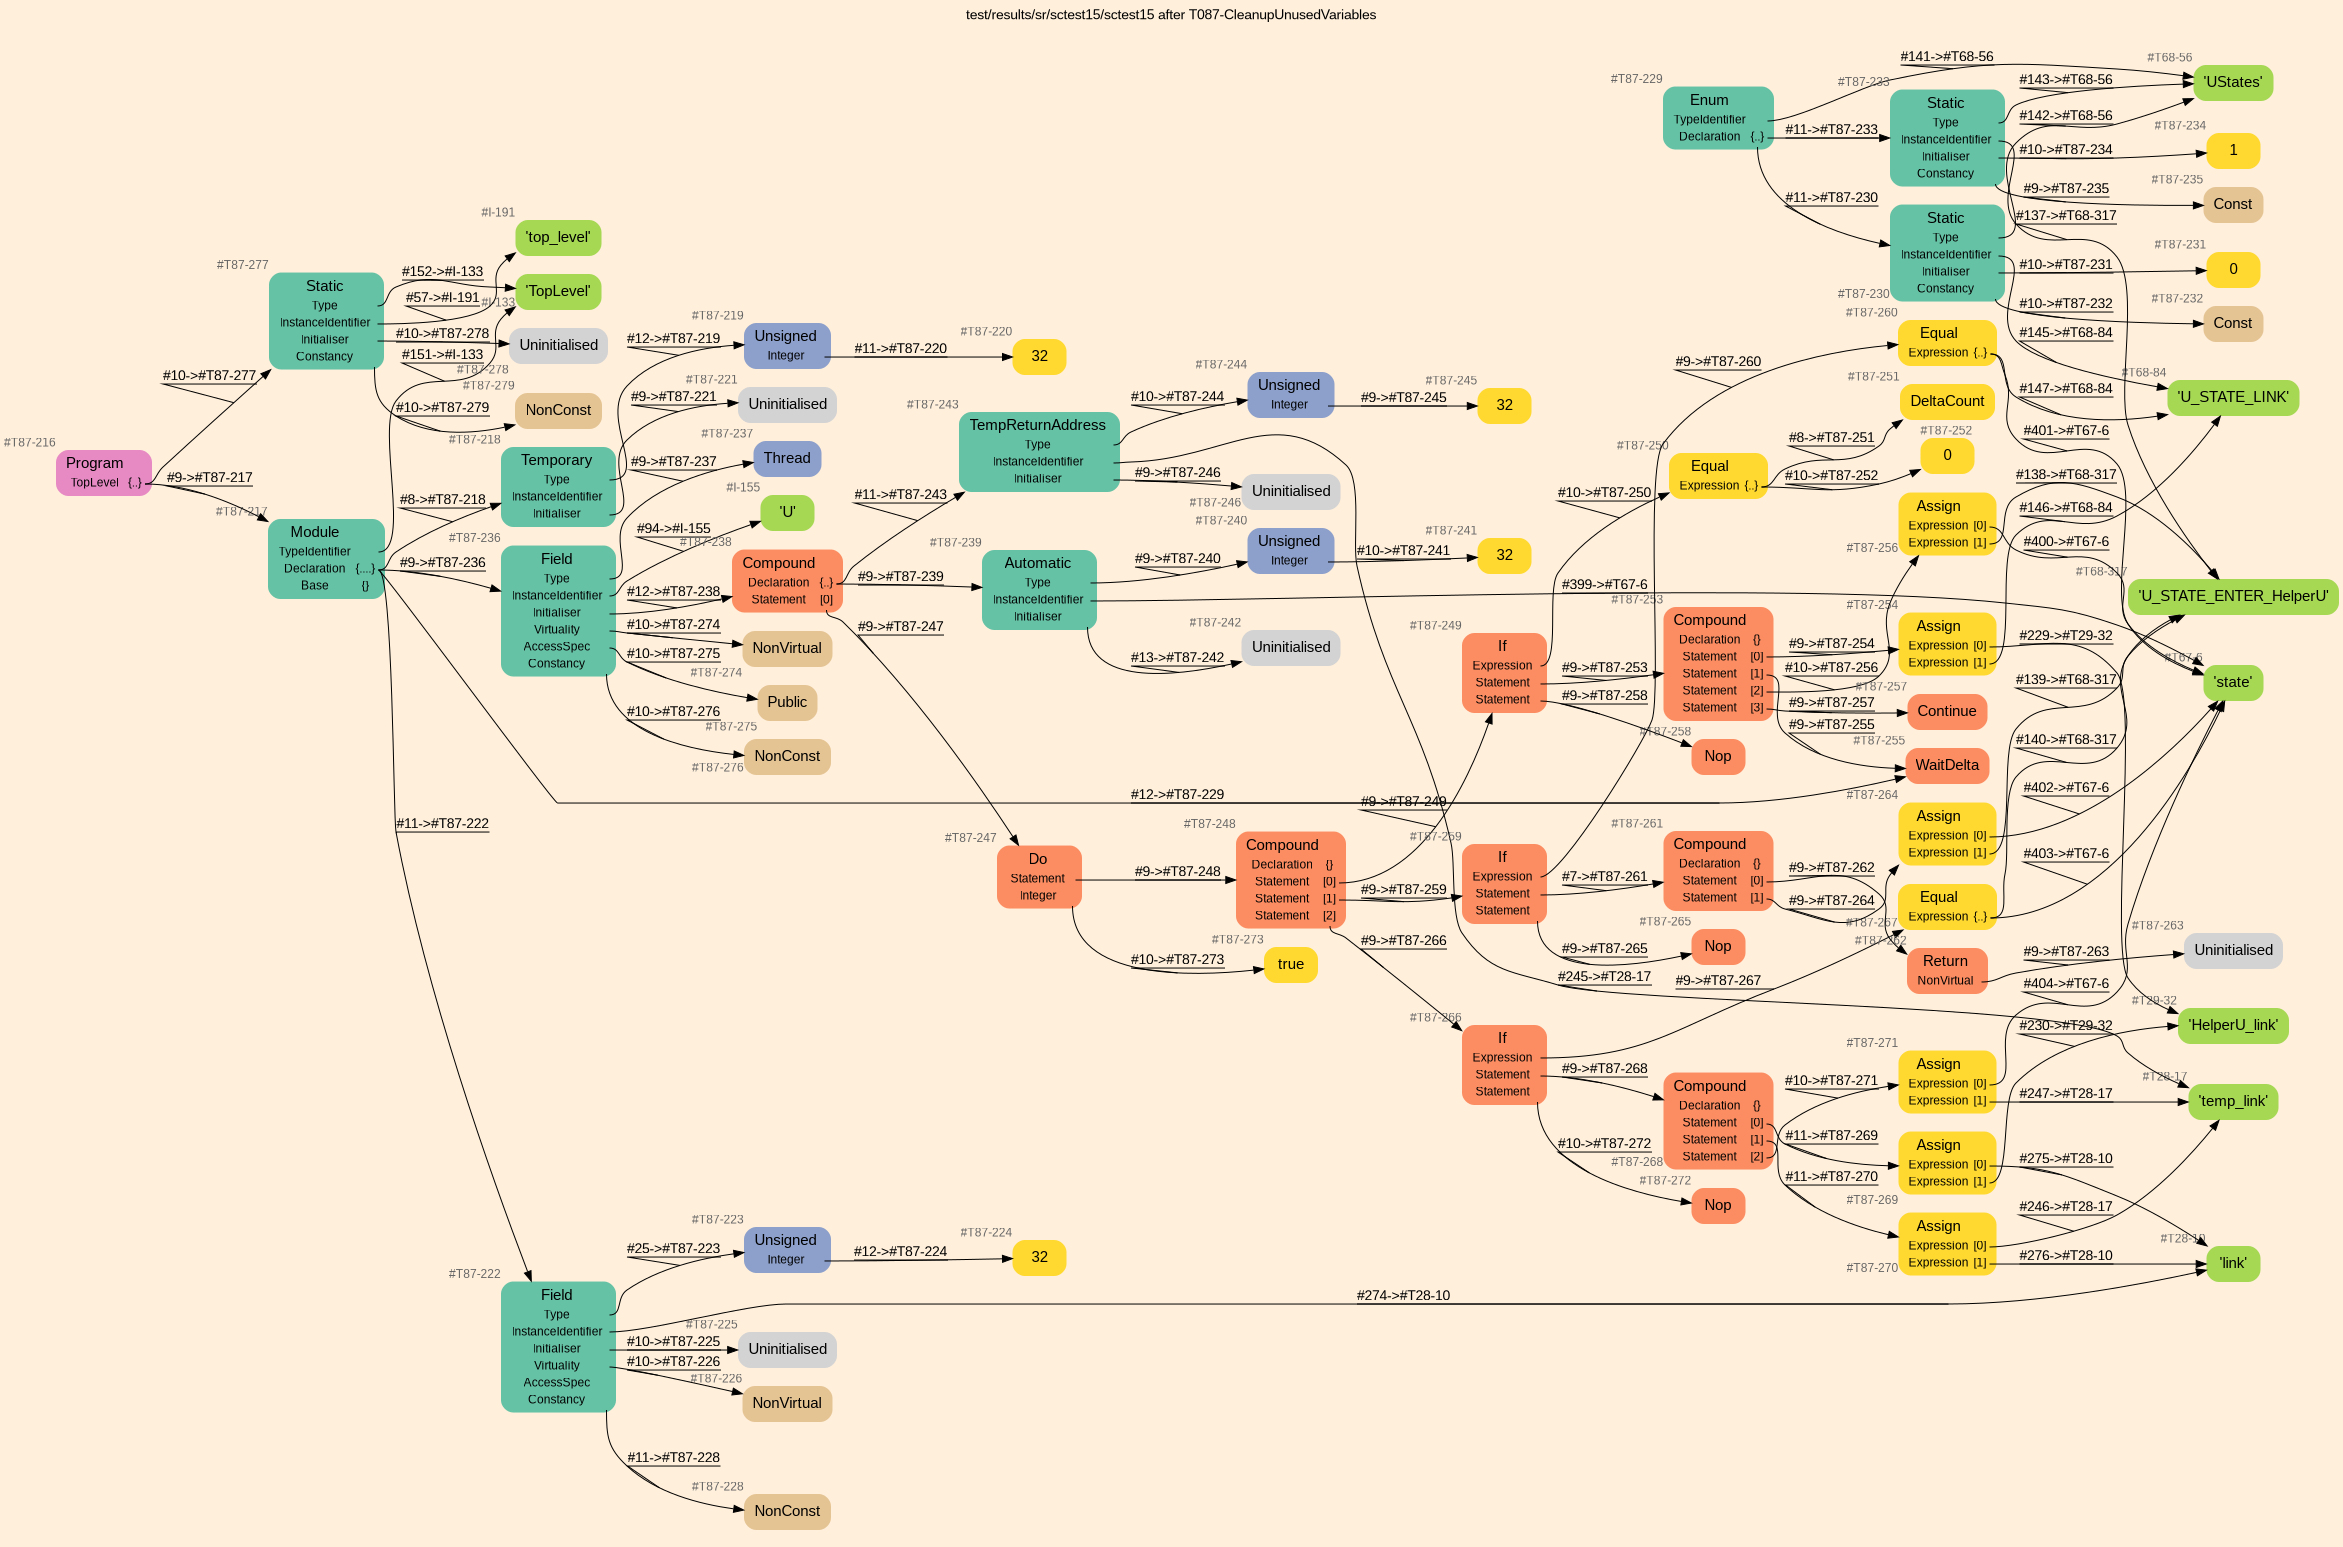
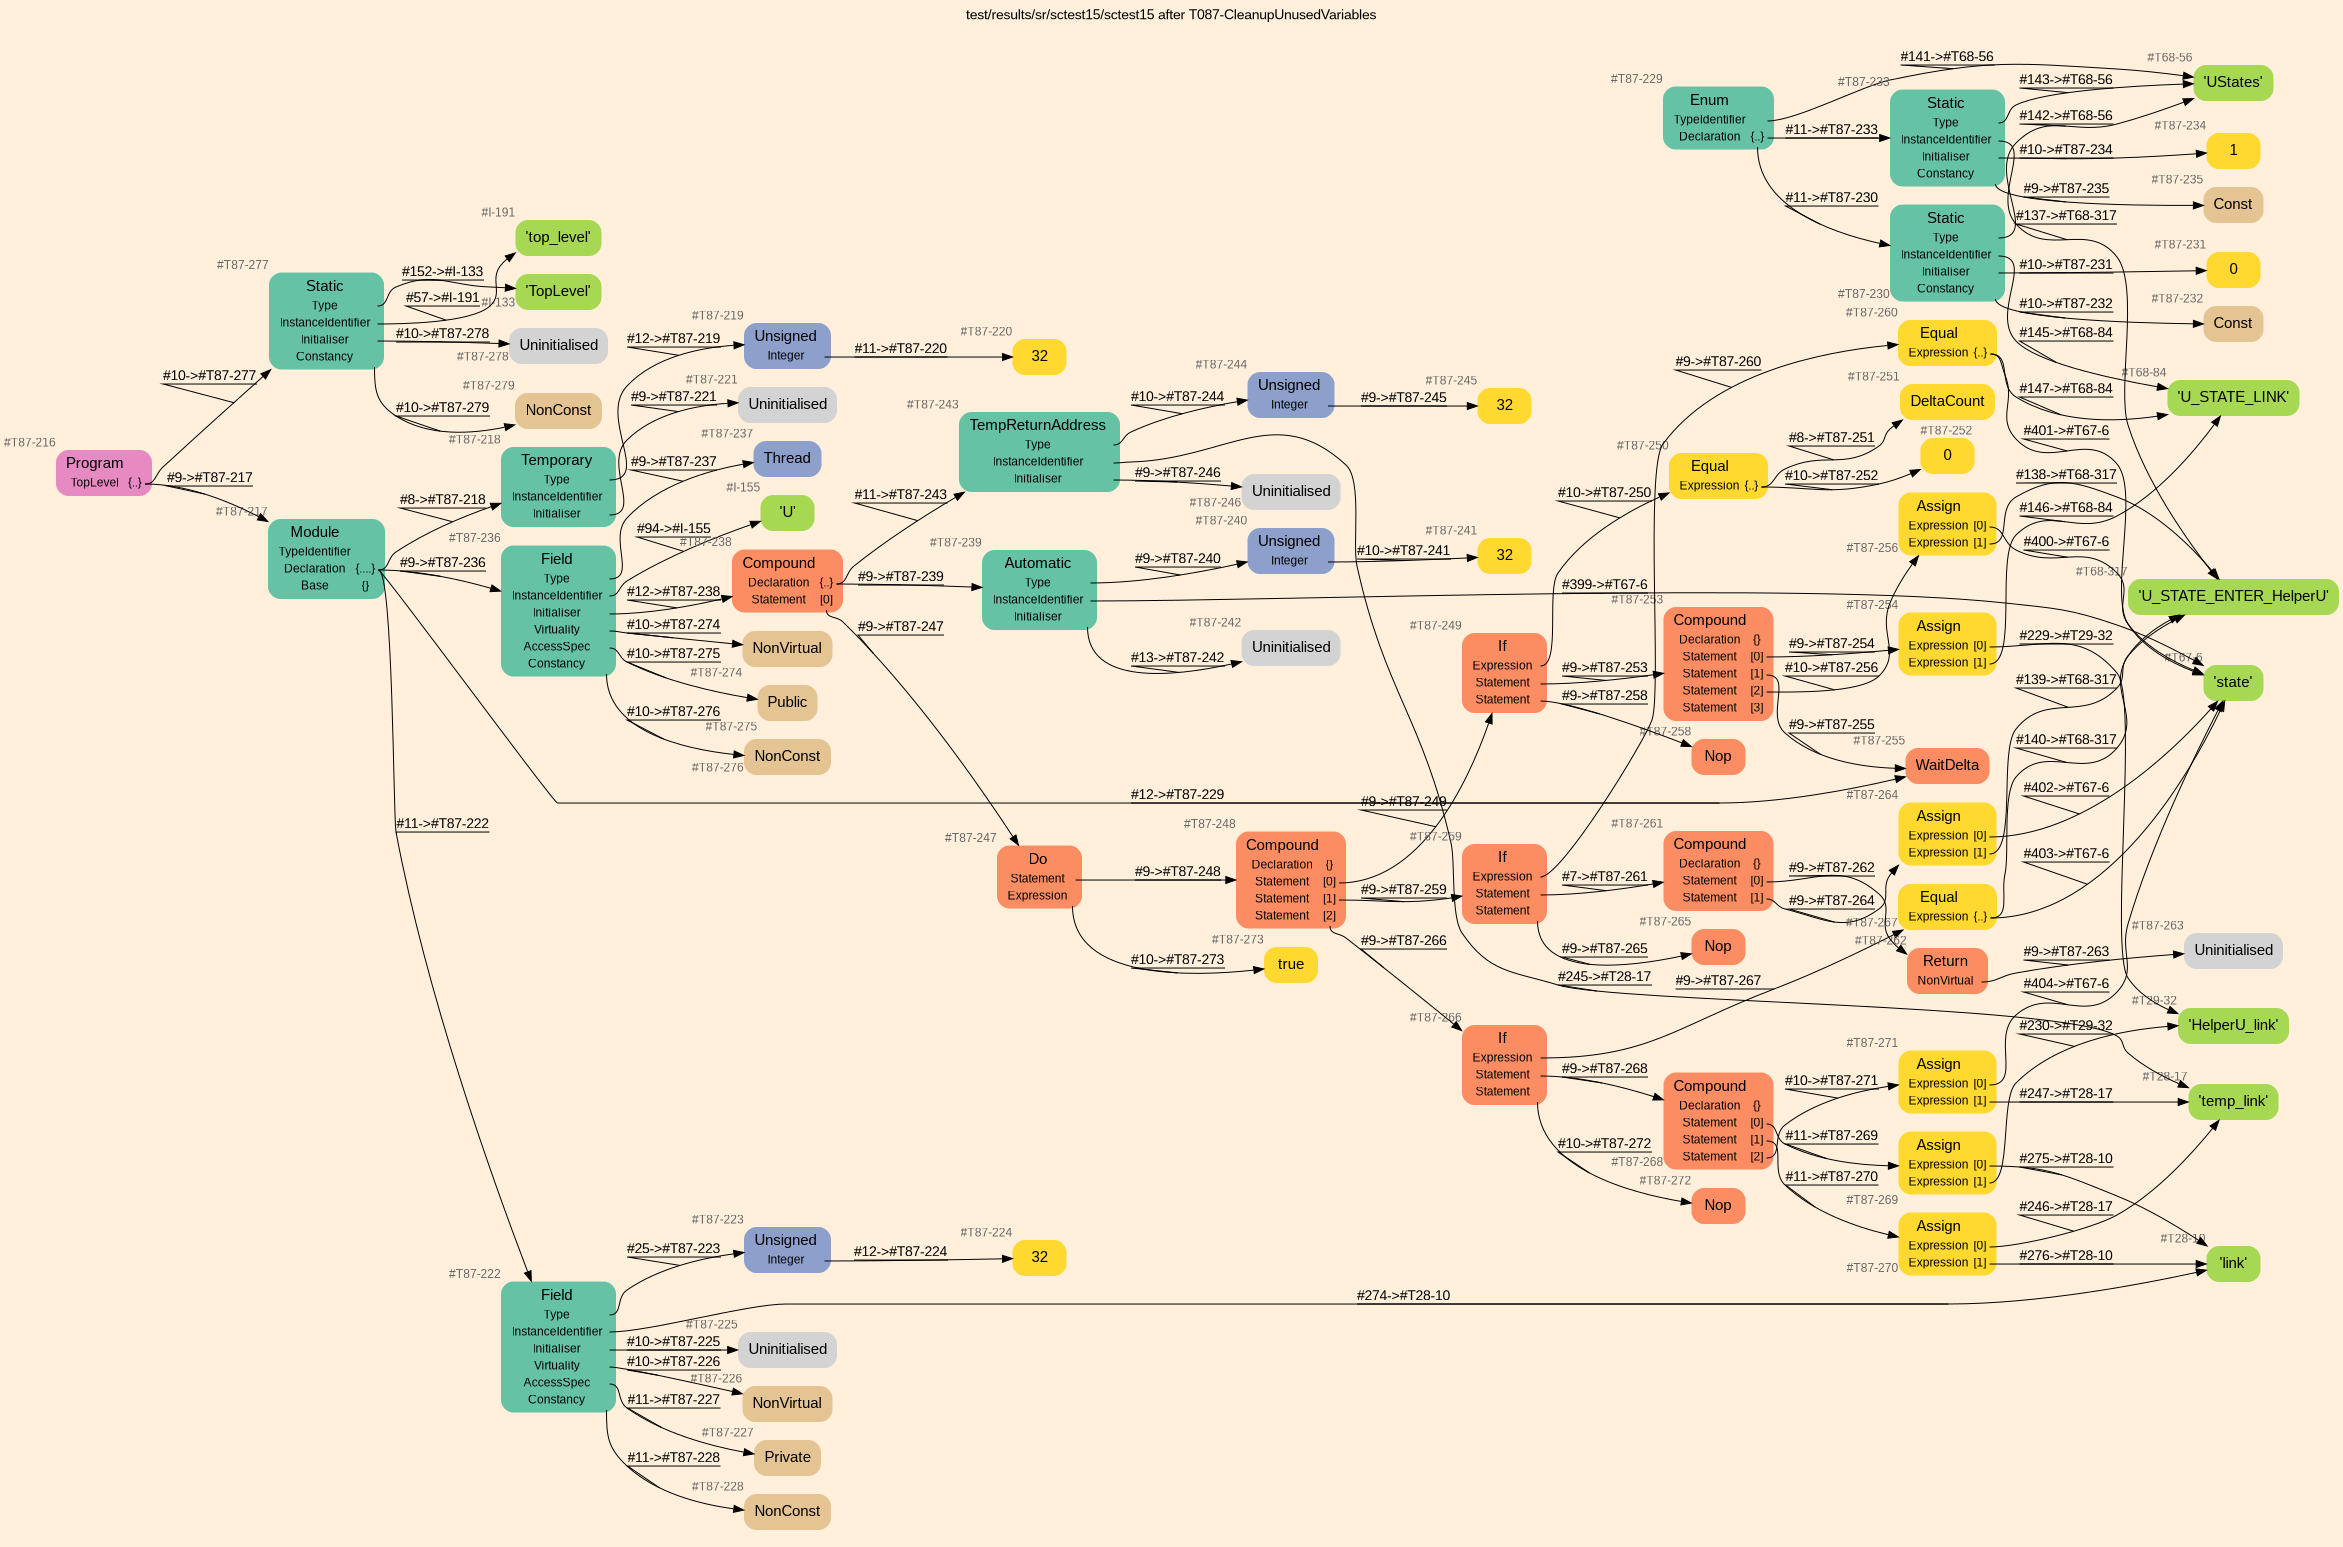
edge "Module" -> "'TopLevel'": removed, label "#151->#I-133"
node "Continue": removed
node "Do": text "Integer" -> "Expression"
node "Private": added
